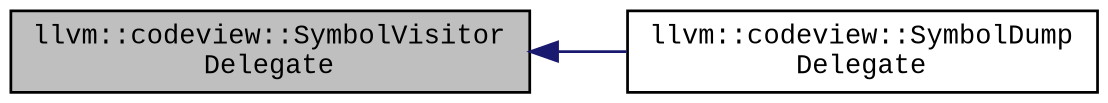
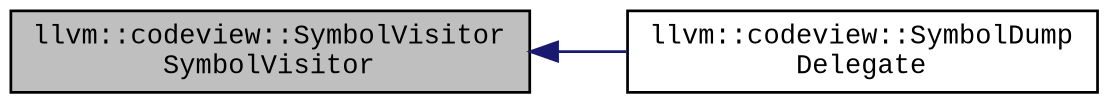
node "llvm::codeview::SymbolVisitor Delegate": label "llvm::codeview::SymbolVisitor Delegate" -> "llvm::codeview::SymbolVisitor SymbolVisitor"
